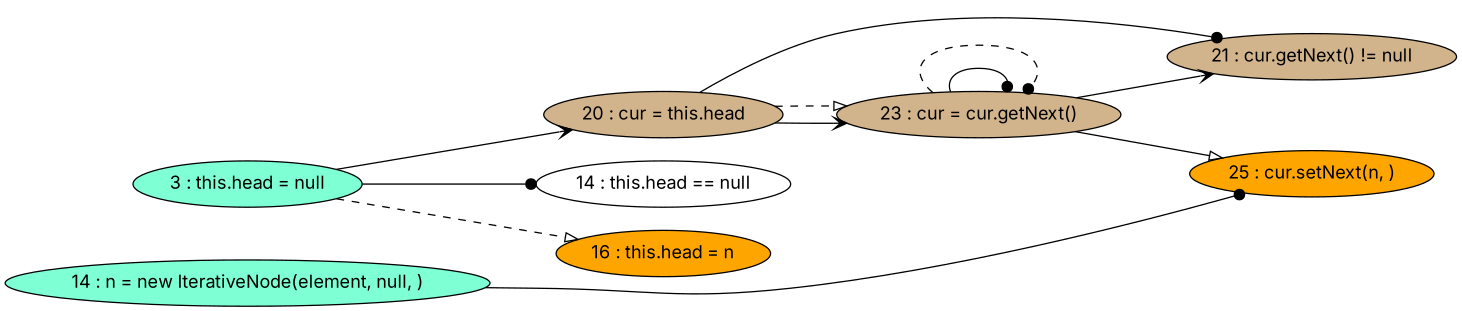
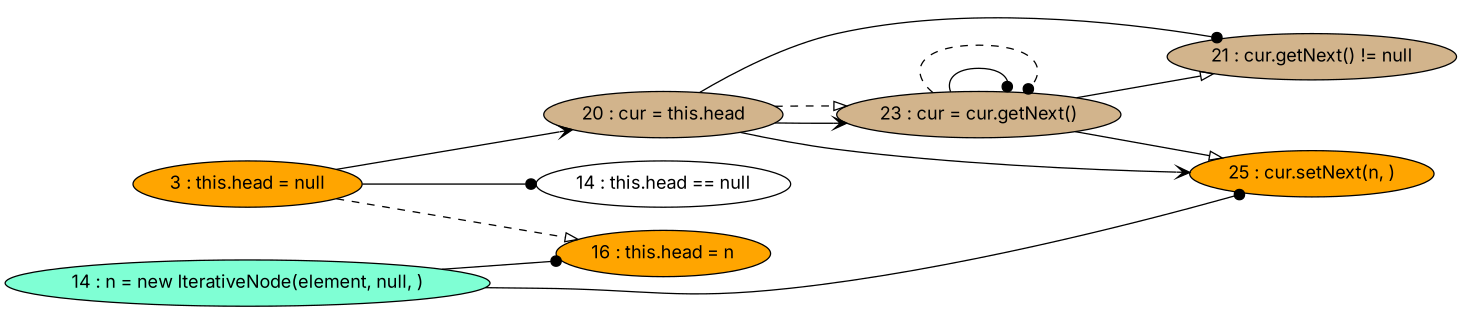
edge "23 : cur = cur.getNext()" -> "21 : cur.getNext() != null": arrowhead vee -> onormal
edge "20 : cur = this.head" -> "25 : cur.setNext(n, )": added
node "3 : this.head = null": fillcolor aquamarine -> orange
edge "14 : n = new IterativeNode(element, null, )" -> "16 : this.head = n": added
